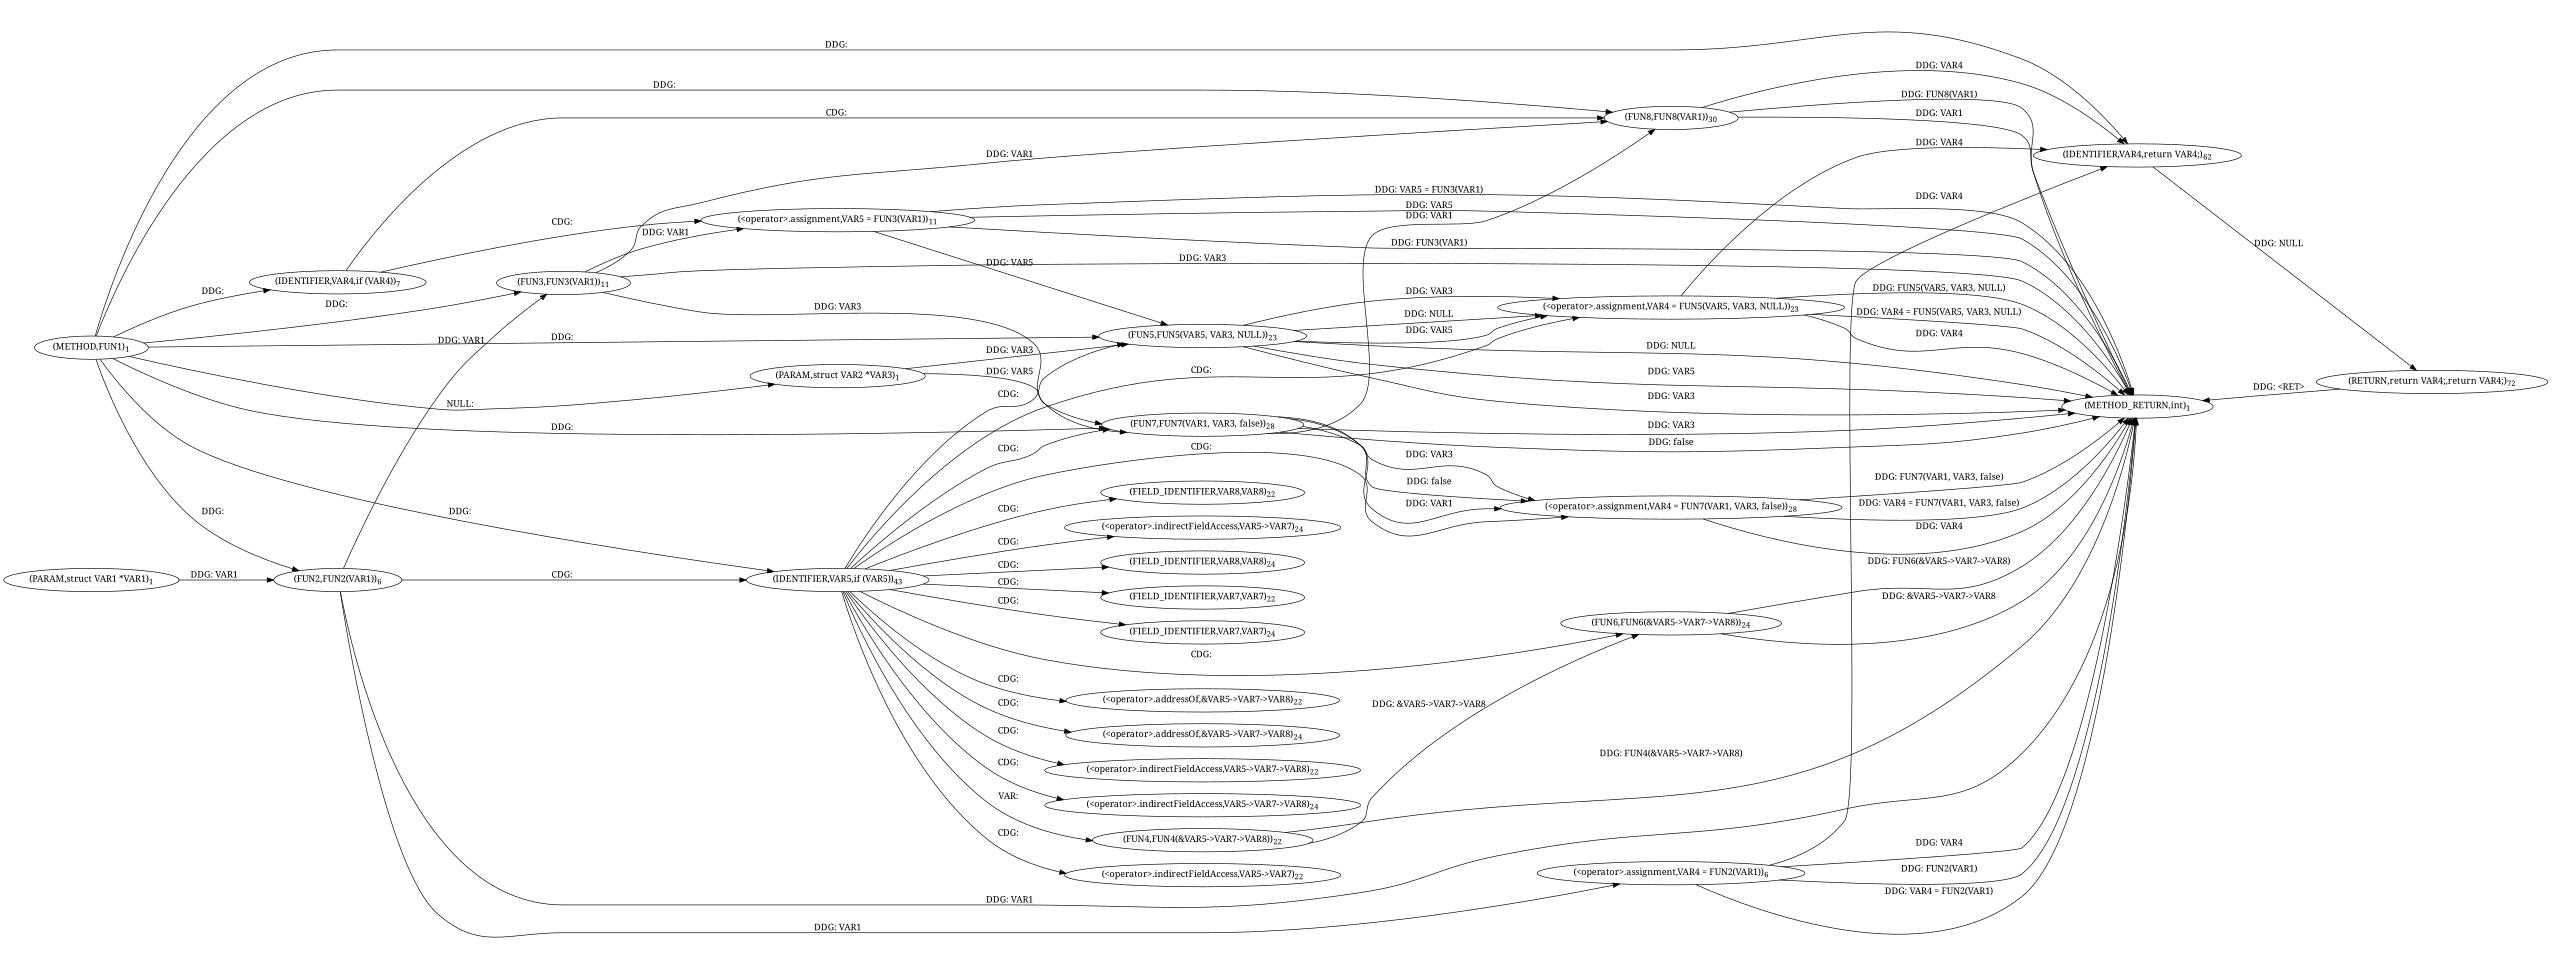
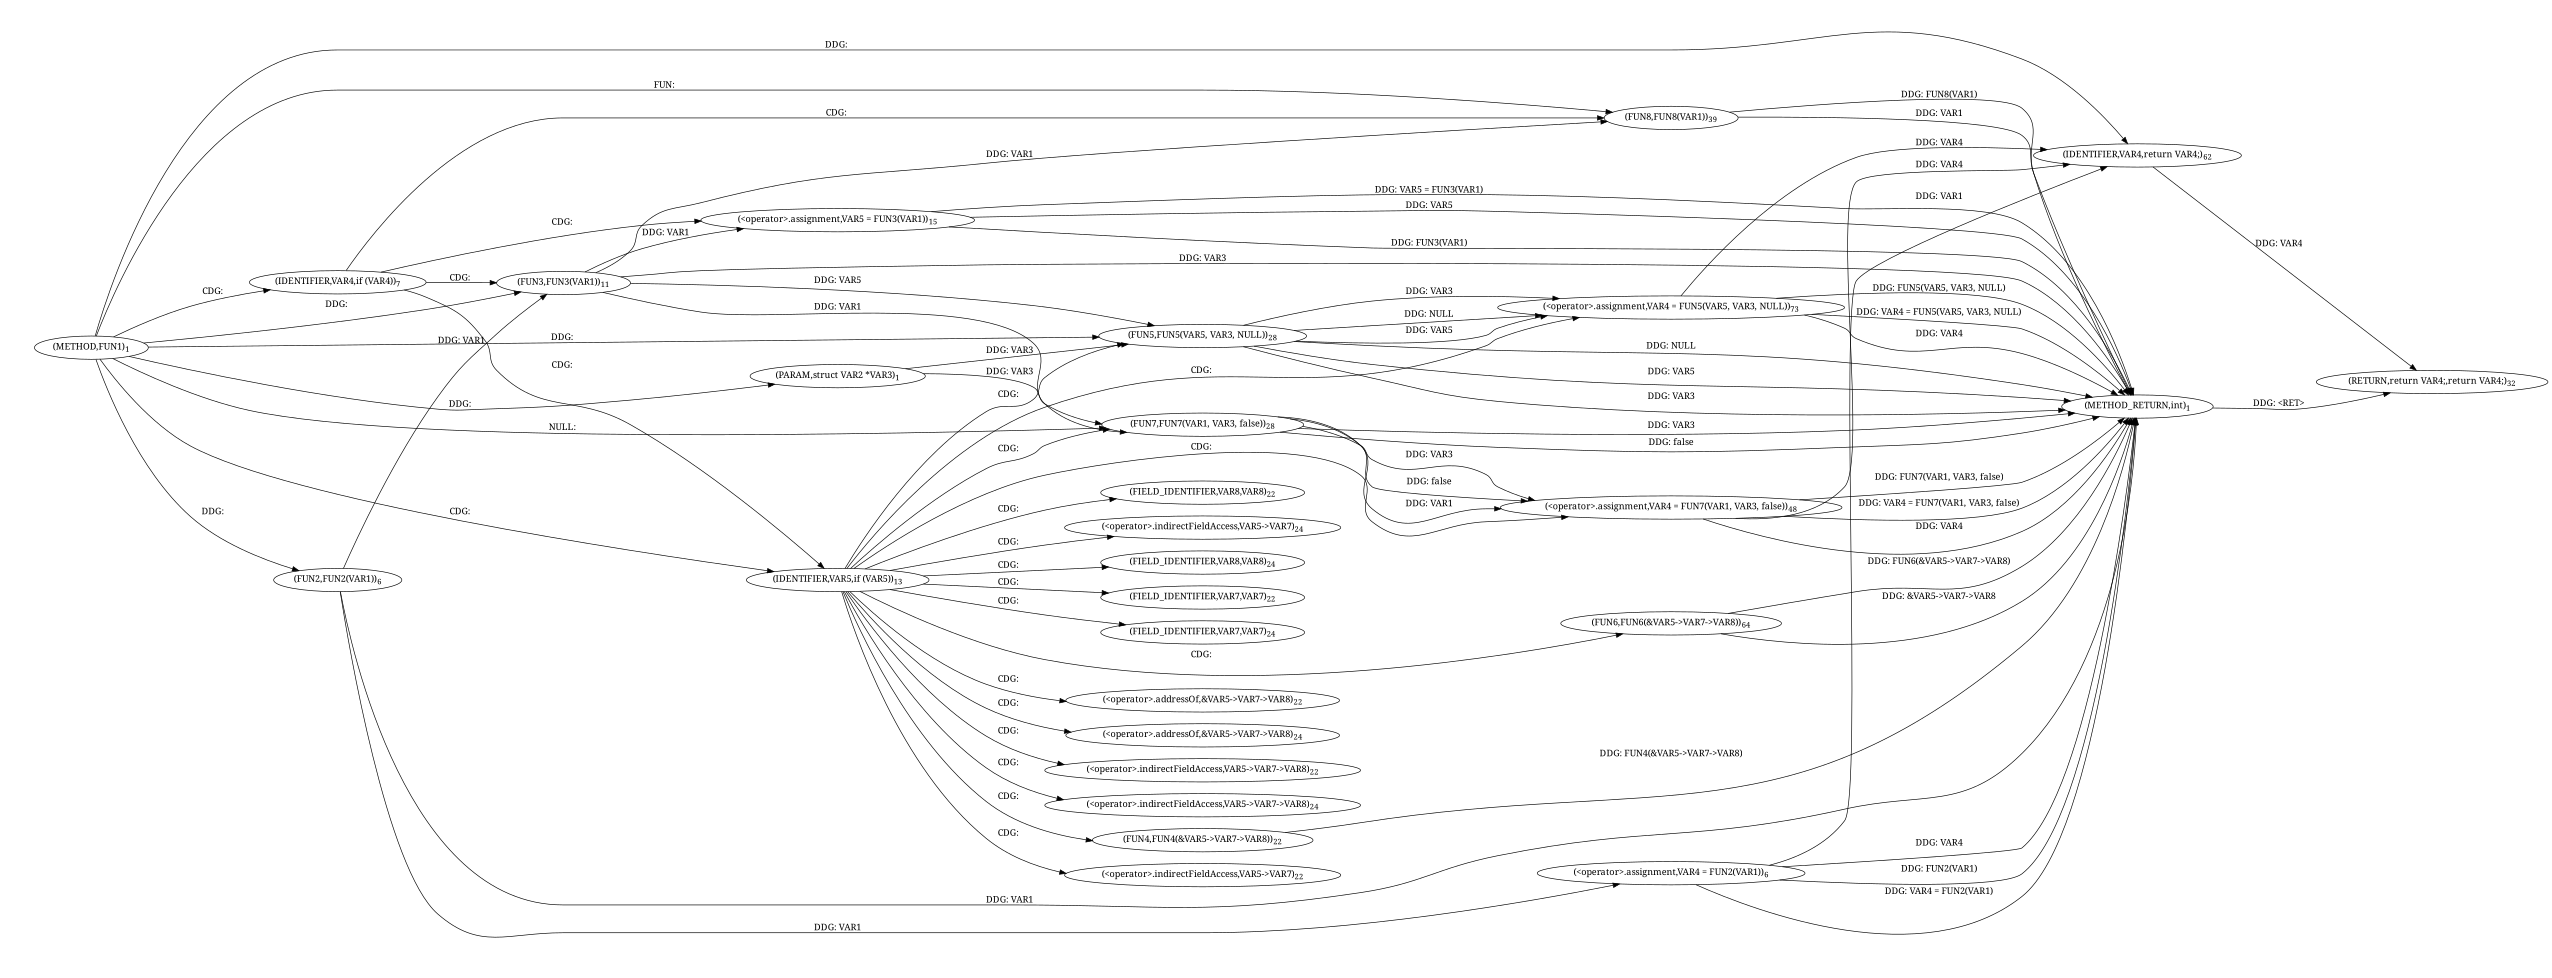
edge "(FUN8,FUN8(VAR1))" -> "(IDENTIFIER,VAR4,return VAR4;)": now "(<operator>.assignment,VAR4 = FUN7(VAR1, VAR3, false))" -> "(IDENTIFIER,VAR4,return VAR4;)"
edge "(METHOD,FUN1)" -> "(FUN8,FUN8(VAR1))": label "DDG: " -> "FUN: "
node "(FUN8,FUN8(VAR1))": text "30" -> "39"
edge "(<operator>.assignment,VAR4 = FUN2(VAR1))" -> "(IDENTIFIER,VAR4,return VAR4;)": label "DDG: VAR4" -> "DDG: VAR1"
node "(<operator>.assignment,VAR5 = FUN3(VAR1))": text "11" -> "15"
edge "(FUN7,FUN7(VAR1, VAR3, false))" -> "(FUN8,FUN8(VAR1))": removed, label "DDG: VAR1"
edge "(IDENTIFIER,VAR4,return VAR4;)" -> "(RETURN,return VAR4;,return VAR4;)": label "DDG: NULL" -> "DDG: VAR4"
edge "(<operator>.assignment,VAR5 = FUN3(VAR1))" -> "(FUN5,FUN5(VAR5, VAR3, NULL))": now "(FUN3,FUN3(VAR1))" -> "(FUN5,FUN5(VAR5, VAR3, NULL))"
edge "(IDENTIFIER,VAR4,if (VAR4))" -> "(FUN3,FUN3(VAR1))": added, label "CDG:"
edge "(METHOD,FUN1)" -> "(IDENTIFIER,VAR4,if (VAR4))": label "DDG: " -> "CDG: "
edge "(FUN3,FUN3(VAR1))" -> "(FUN7,FUN7(VAR1, VAR3, false))": label "DDG: VAR3" -> "DDG: VAR1"
node "(<operator>.assignment,VAR4 = FUN5(VAR5, VAR3, NULL))": text "23" -> "73"
node "(FUN5,FUN5(VAR5, VAR3, NULL))": text "23" -> "28"
edge "(PARAM,struct VAR2 *VAR3)" -> "(FUN7,FUN7(VAR1, VAR3, false))": label "DDG: VAR5" -> "DDG: VAR3"
node "(RETURN,return VAR4;,return VAR4;)": text "72" -> "32"
edge "(RETURN,return VAR4;,return VAR4;)" -> "(METHOD_RETURN,int)": reversed
edge "(METHOD,FUN1)" -> "(PARAM,struct VAR2 *VAR3)": label "NULL: " -> "DDG: "
edge "(METHOD,FUN1)" -> "(FUN7,FUN7(VAR1, VAR3, false))": label "DDG: " -> "NULL: "
node "(<operator>.assignment,VAR4 = FUN7(VAR1, VAR3, false))": text "28" -> "48"
edge "(METHOD,FUN1)" -> "(IDENTIFIER,VAR5,if (VAR5))": label "DDG: " -> "CDG: "
node "(IDENTIFIER,VAR5,if (VAR5))": text "43" -> "13"
node "(PARAM,struct VAR1 *VAR1)": removed
edge "(FUN2,FUN2(VAR1))" -> "(IDENTIFIER,VAR5,if (VAR5))": now "(IDENTIFIER,VAR4,if (VAR4))" -> "(IDENTIFIER,VAR5,if (VAR5))"
node "(FUN6,FUN6(&VAR5->VAR7->VAR8))": text "24" -> "64"
edge "(FUN4,FUN4(&VAR5->VAR7->VAR8))" -> "(FUN6,FUN6(&VAR5->VAR7->VAR8))": removed, label "DDG: &VAR5->VAR7->VAR8"
edge "(IDENTIFIER,VAR5,if (VAR5))" -> "(FUN4,FUN4(&VAR5->VAR7->VAR8))": label "VAR: " -> "CDG: "
